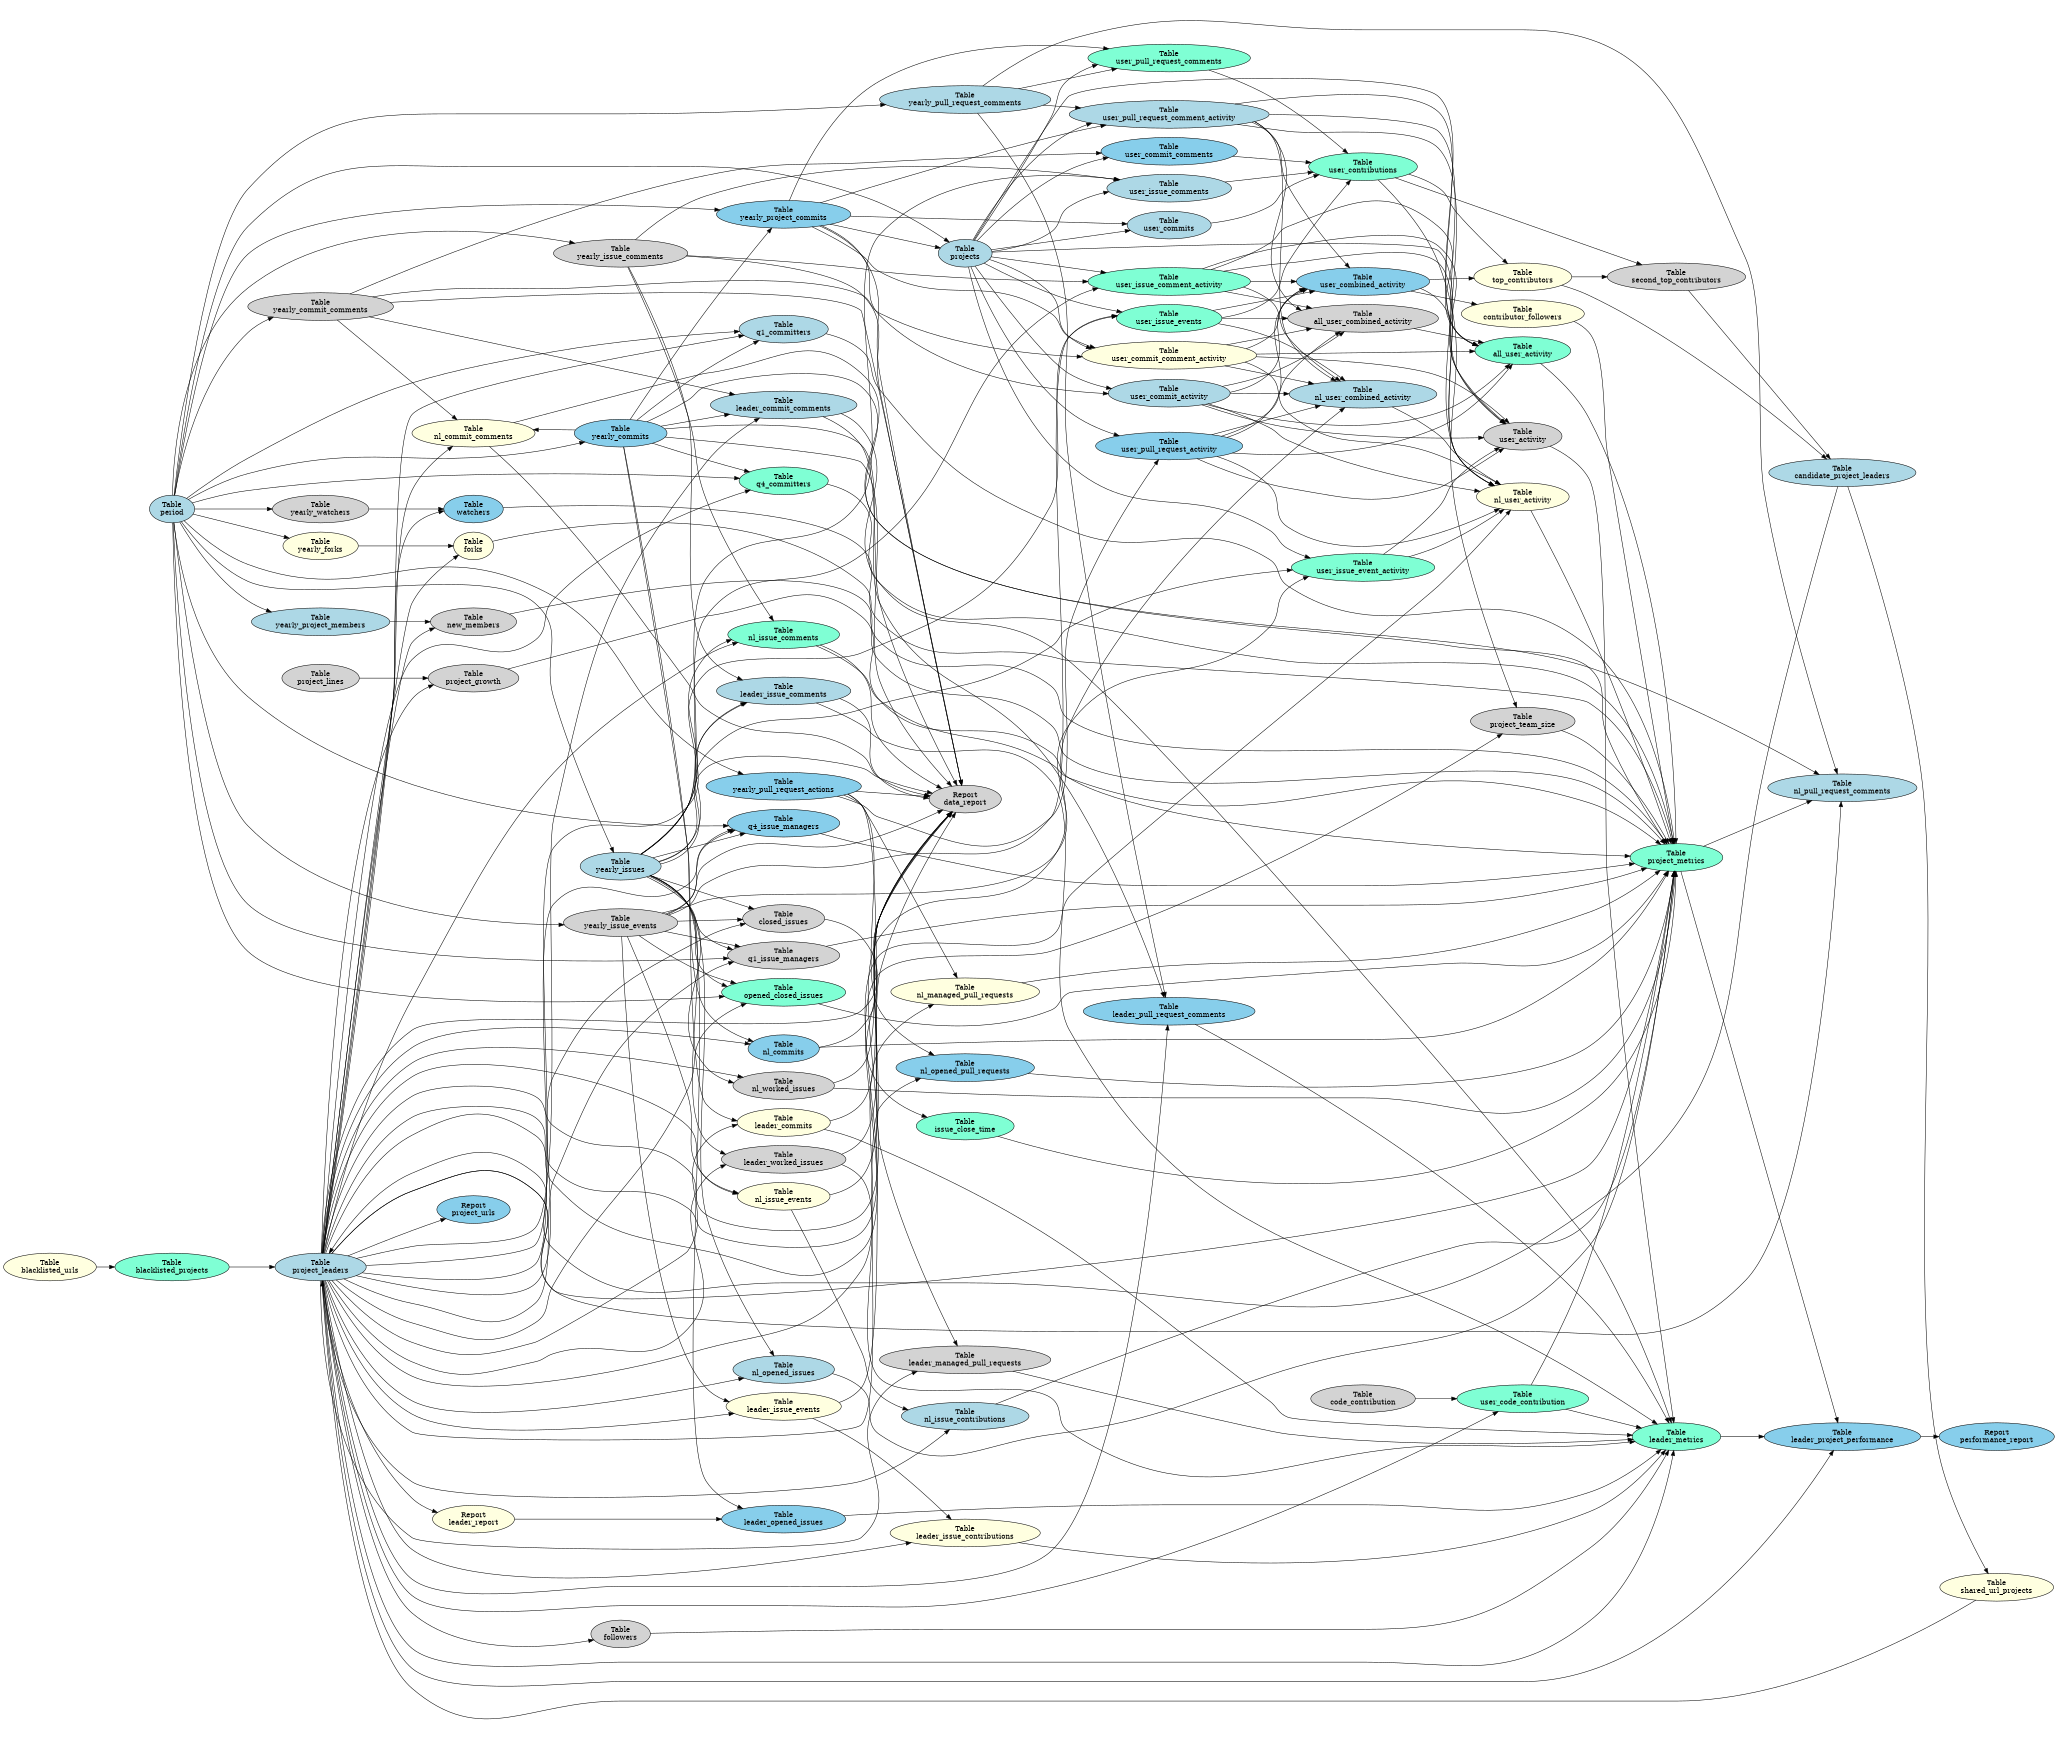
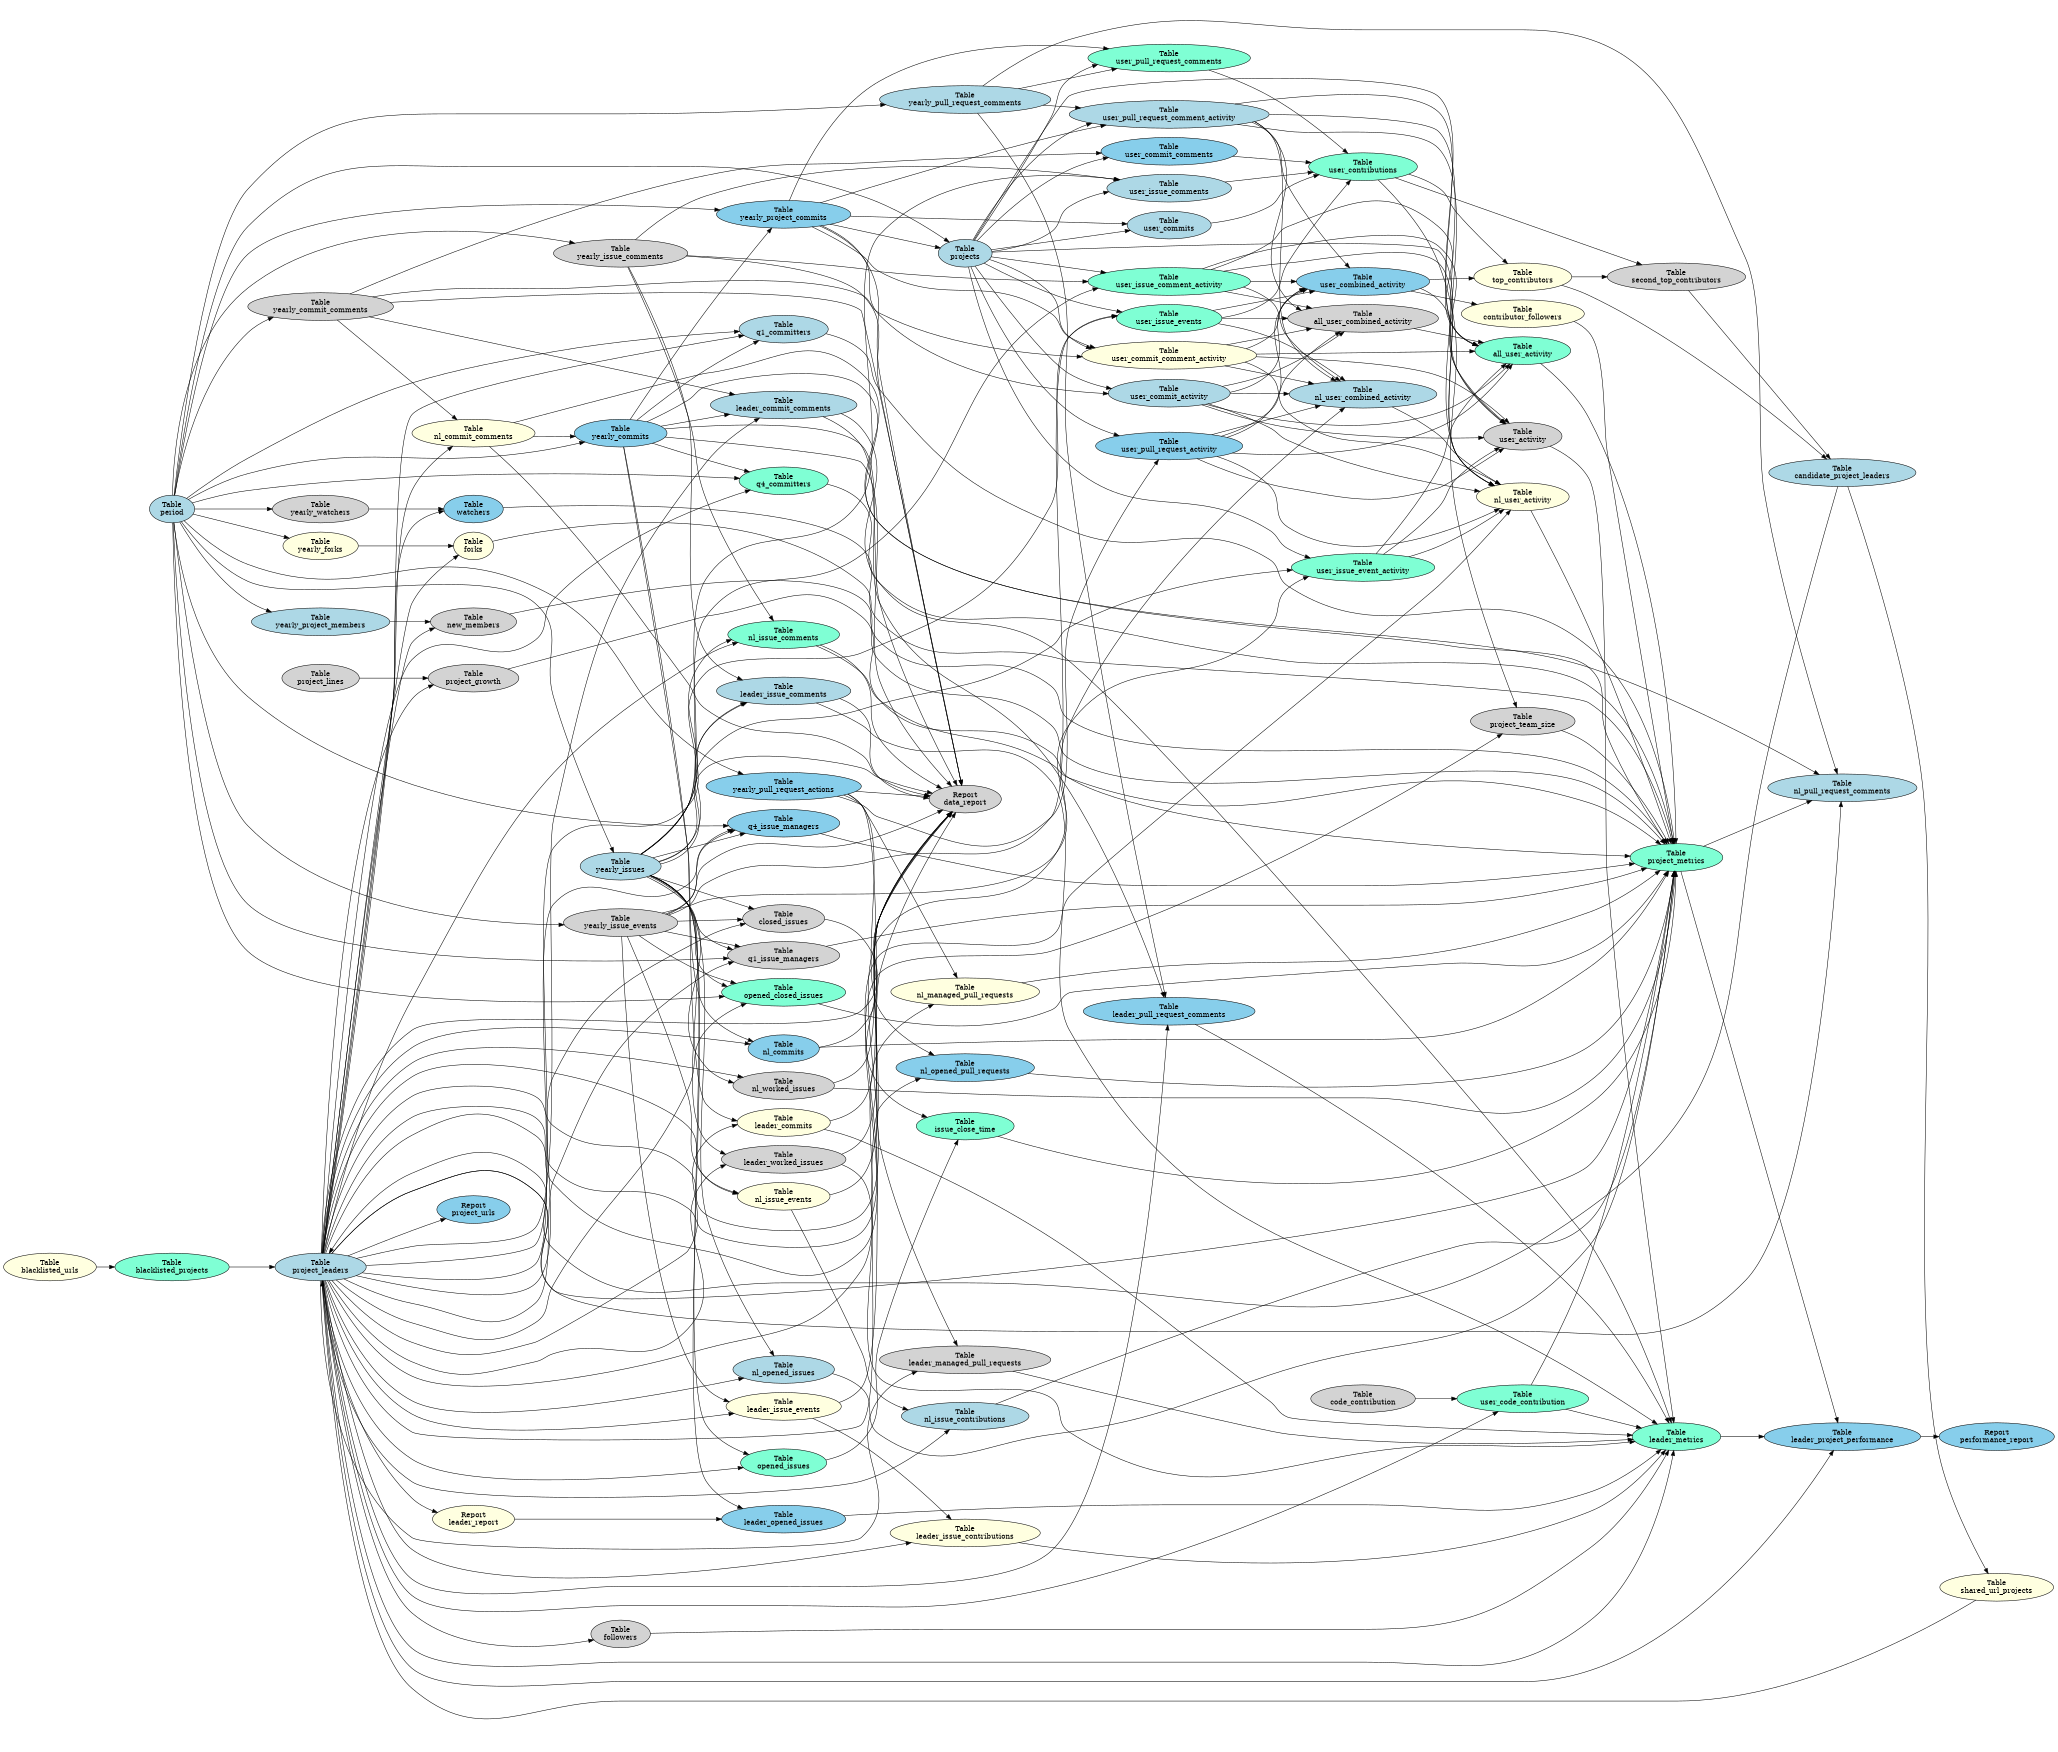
edge "Table yearly_commits" -> "Table nl_commit_comments": reversed
edge "Table user_issue_event_activity" -> "Table all_user_activity": added
node "Table opened_issues": added
